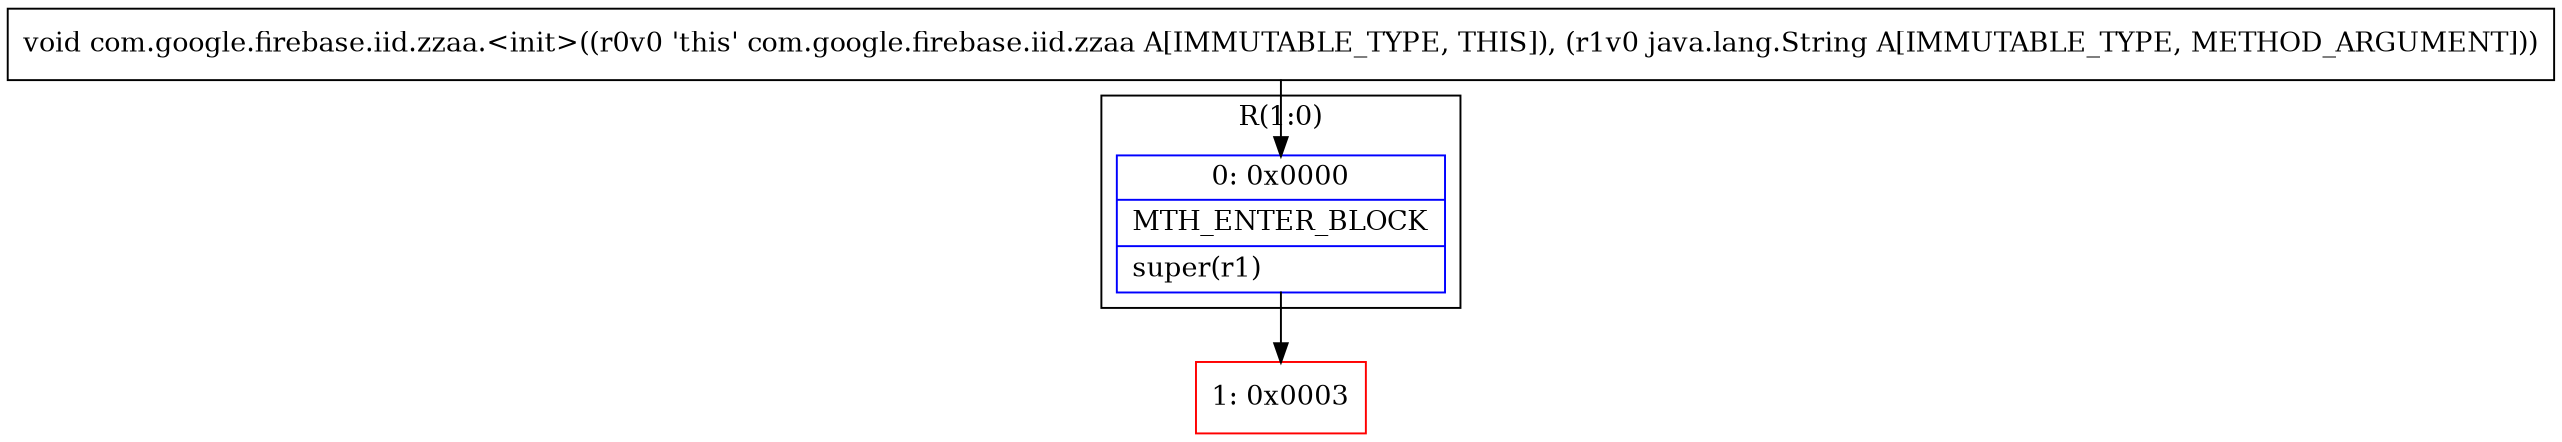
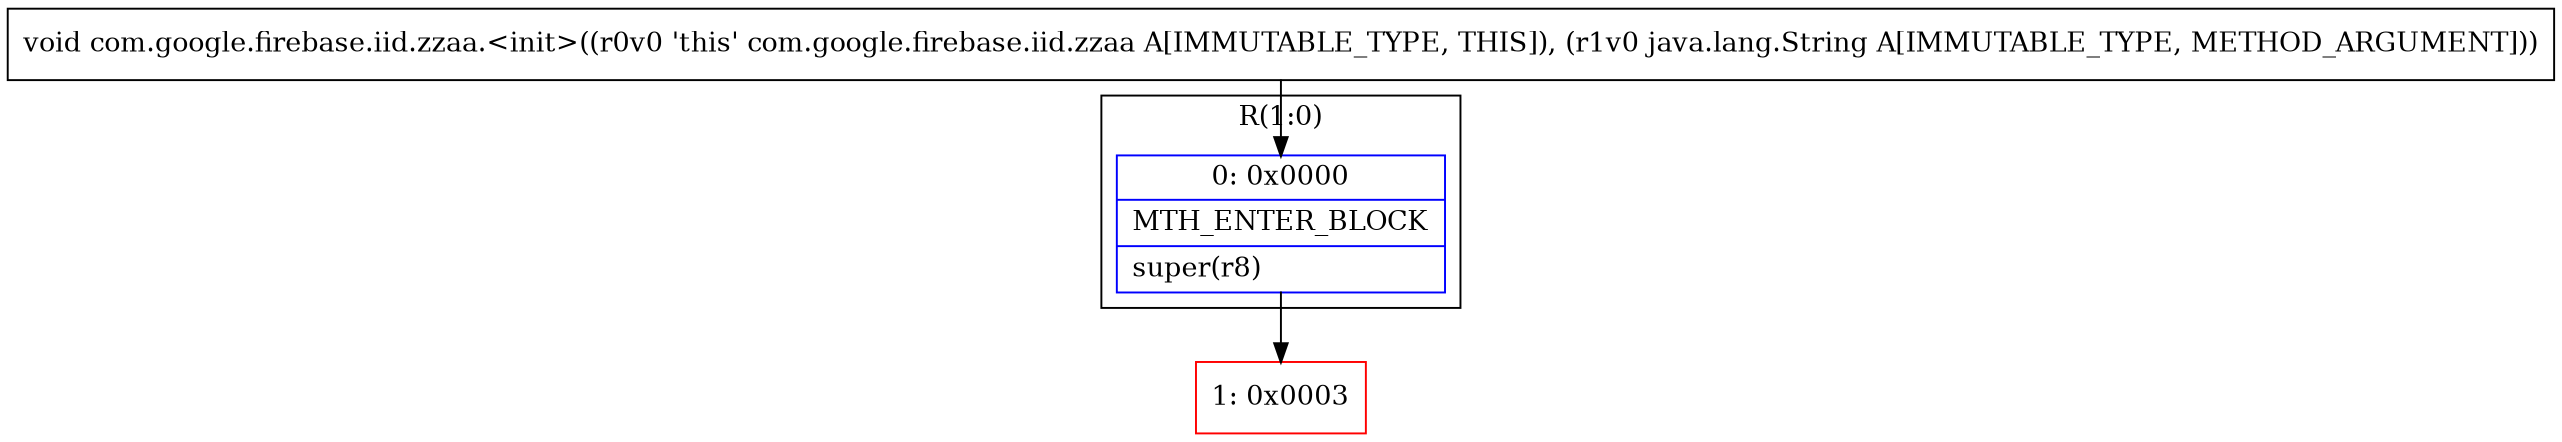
node "0: 0x0000": text "super(r1)" -> "super(r8)"
